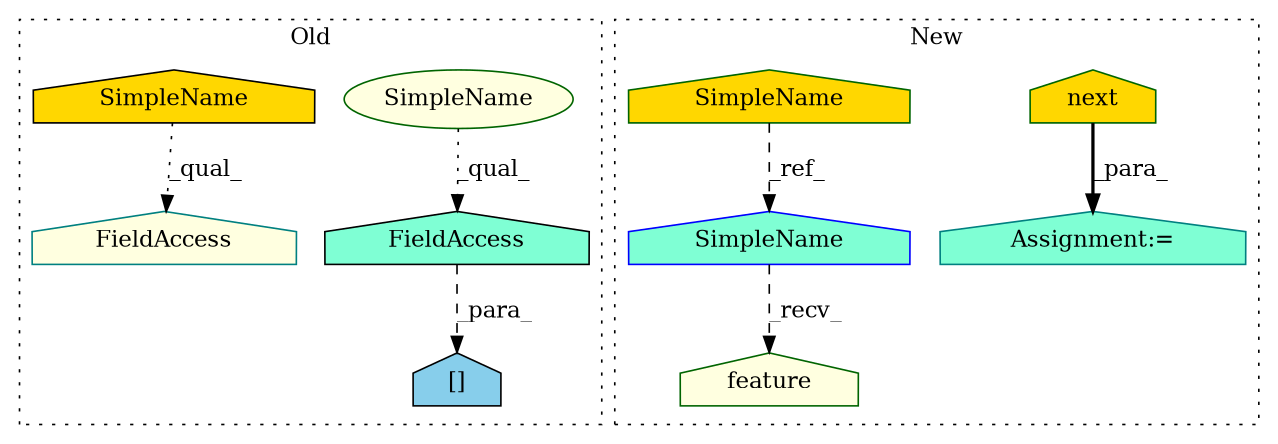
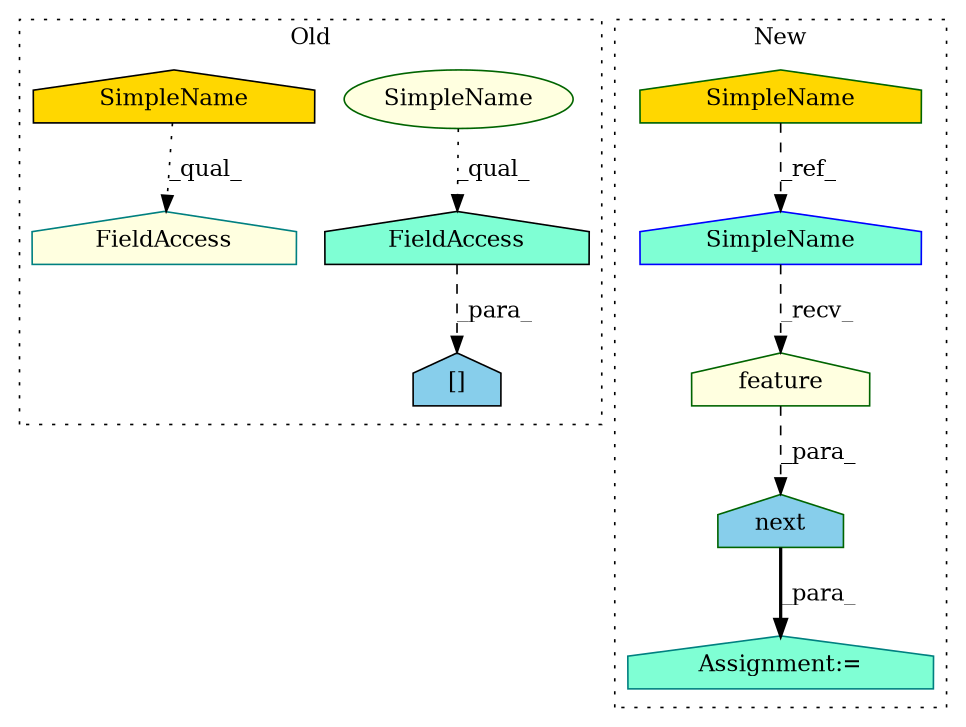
node "next": fillcolor gold -> skyblue
edge "feature" -> "next": added, label "_para_"
